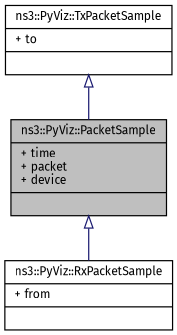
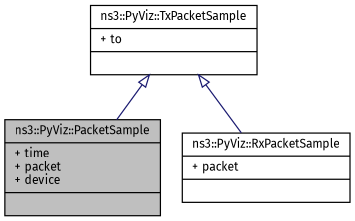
edge "ns3::PyViz::RxPacketSample" -> "ns3::PyViz::PacketSample": now "ns3::PyViz::RxPacketSample" -> "ns3::PyViz::TxPacketSample"
node "ns3::PyViz::RxPacketSample": text "+ from" -> "+ packet"
